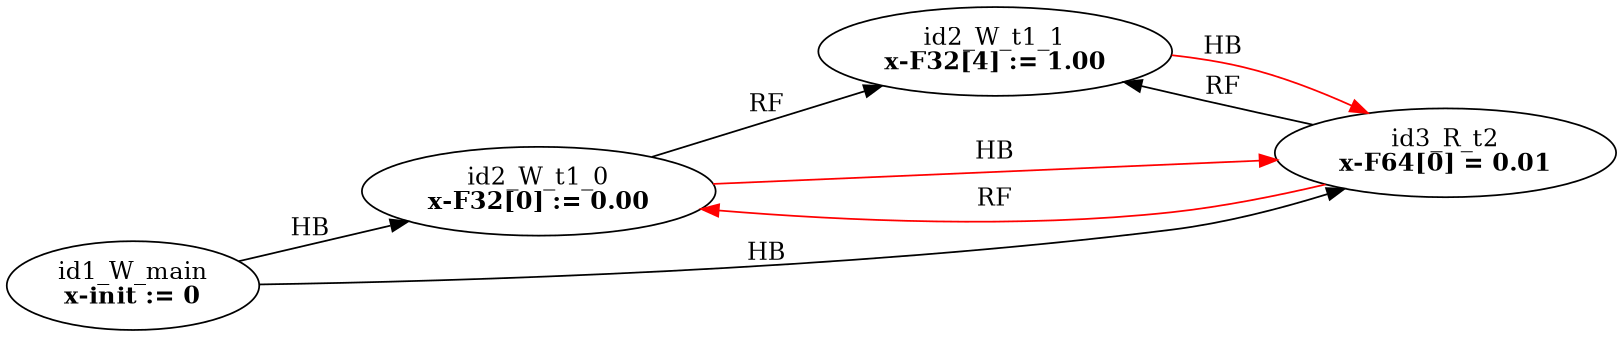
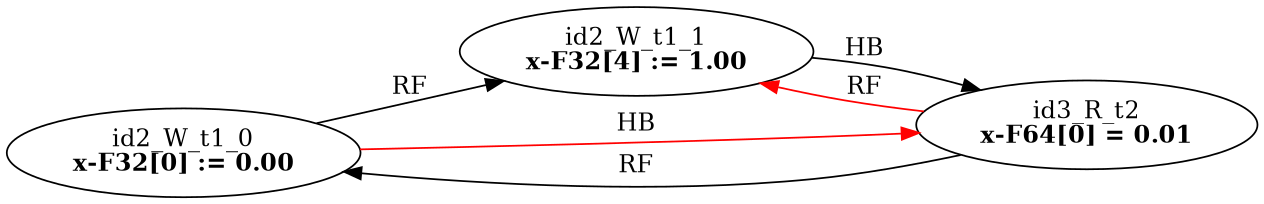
edge "id2_W_t1_1" -> "id3_R_t2": color red -> black
edge "id3_R_t2" -> "id2_W_t1_1": color black -> red
edge "id3_R_t2" -> "id2_W_t1_0": color red -> black
node "id1_W_main": removed
